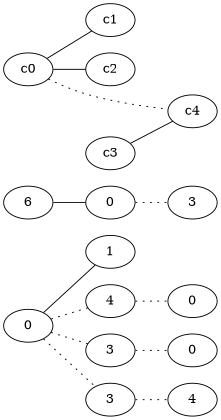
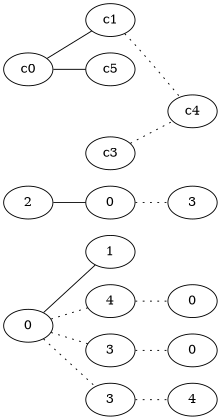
node "c2": label "c2" -> "c5"
edge "c0" -- "c4": now "c1" -- "c4"
edge "c4" -- "c3": style solid -> dotted
node "6": label "6" -> "2"
